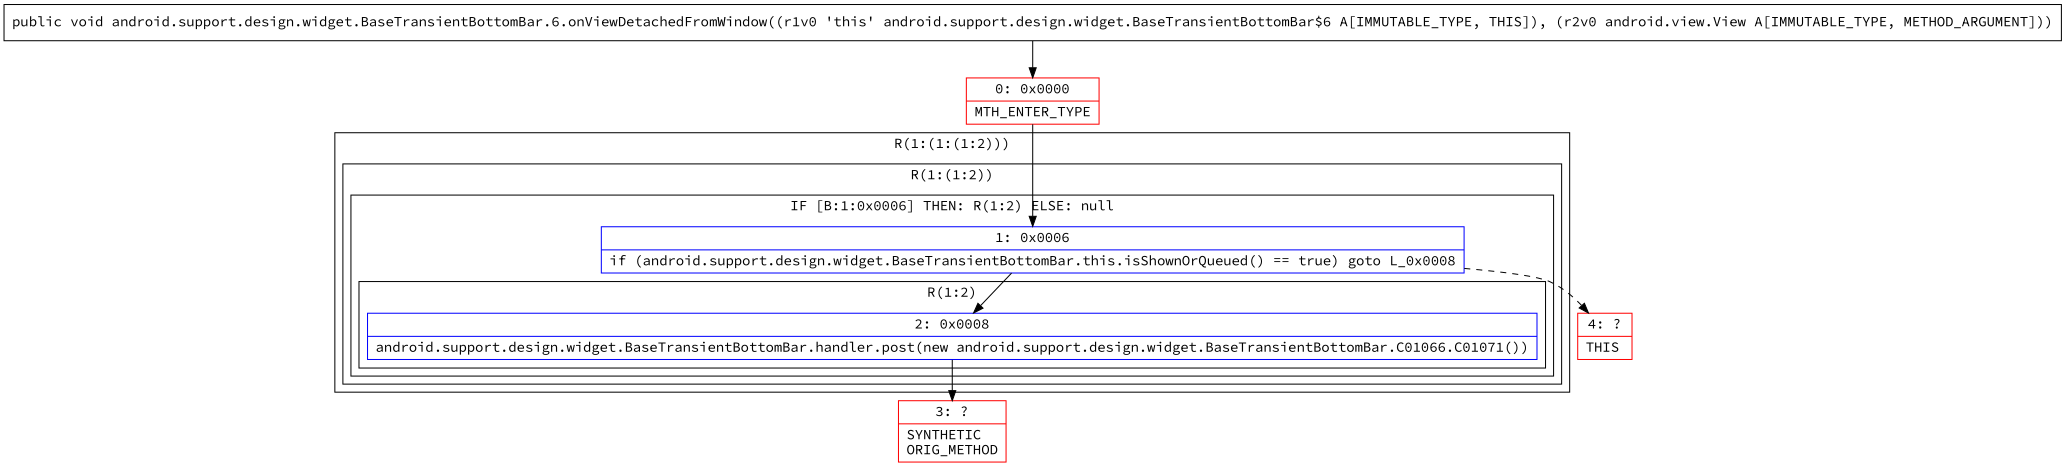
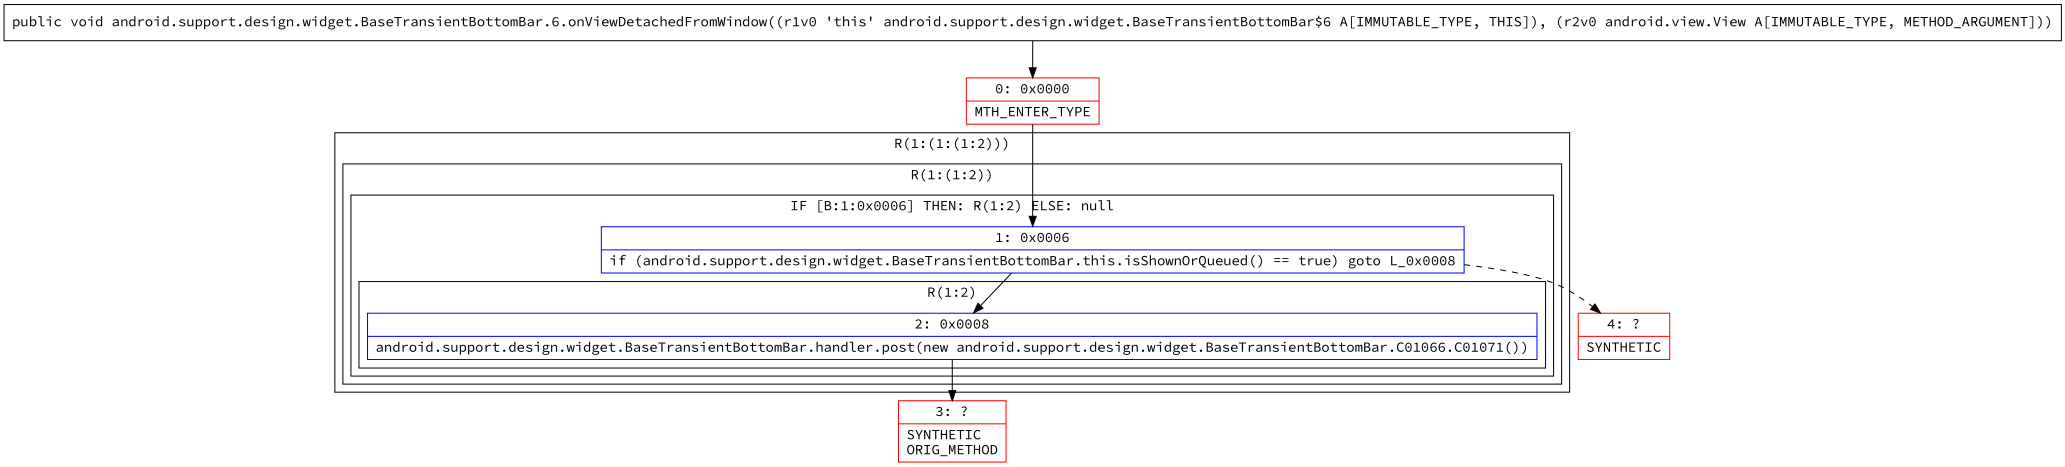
node "4: ?": text "THIS" -> "SYNTHETIC"
